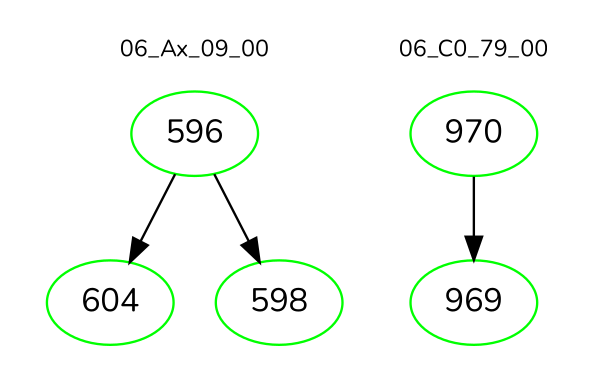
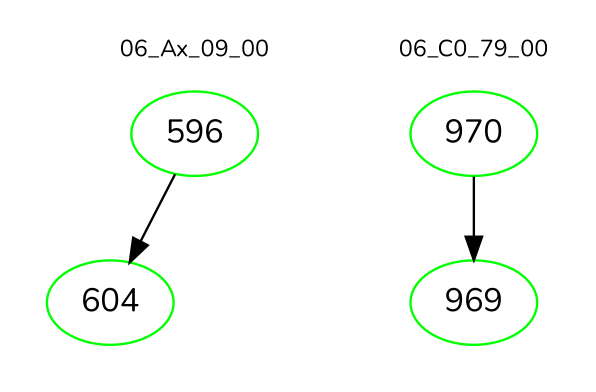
node "598": removed
